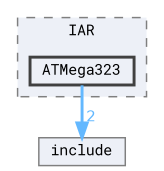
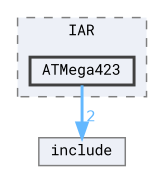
node "ATMega323": label "ATMega323" -> "ATMega423"
